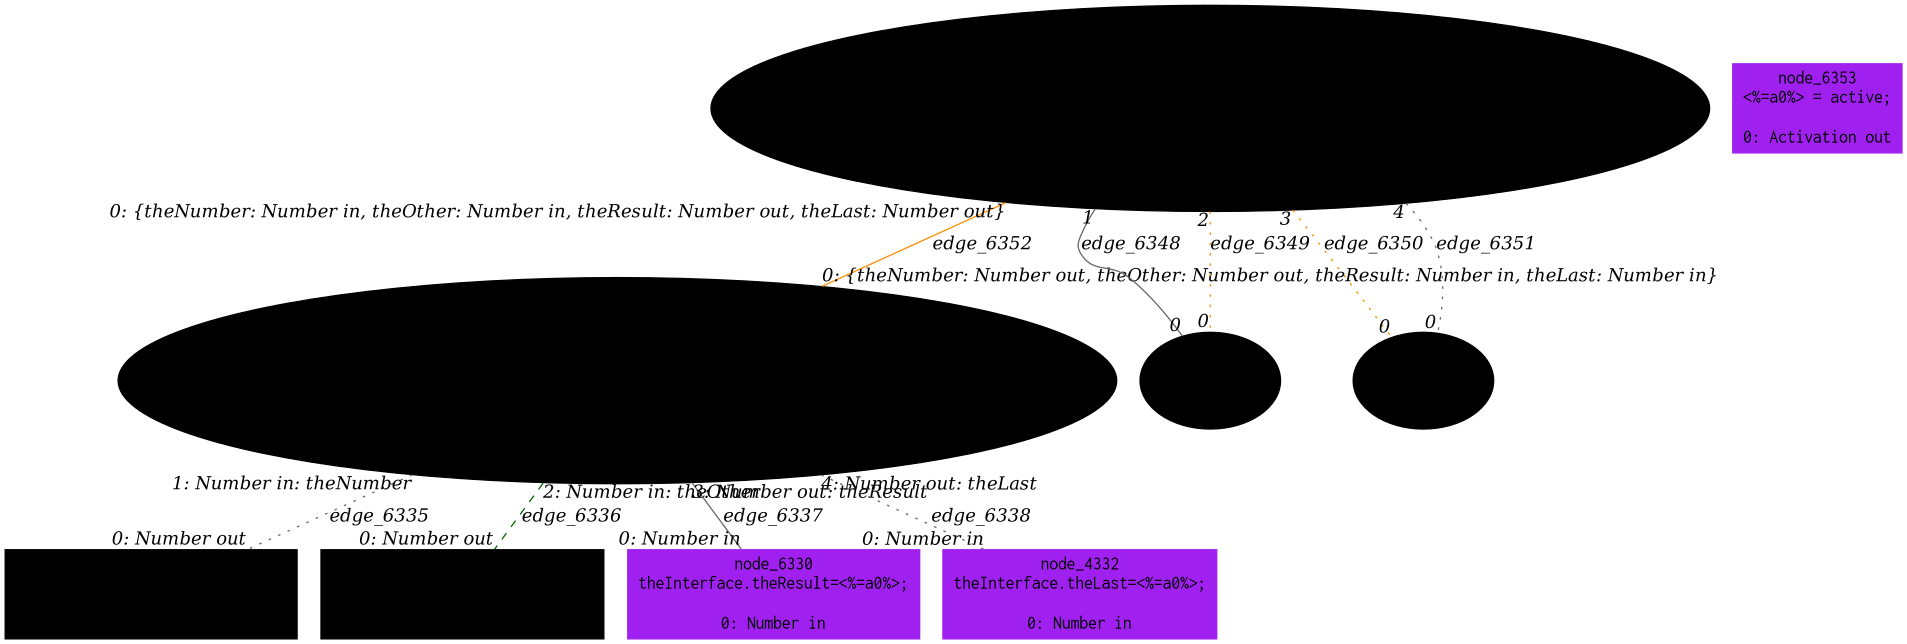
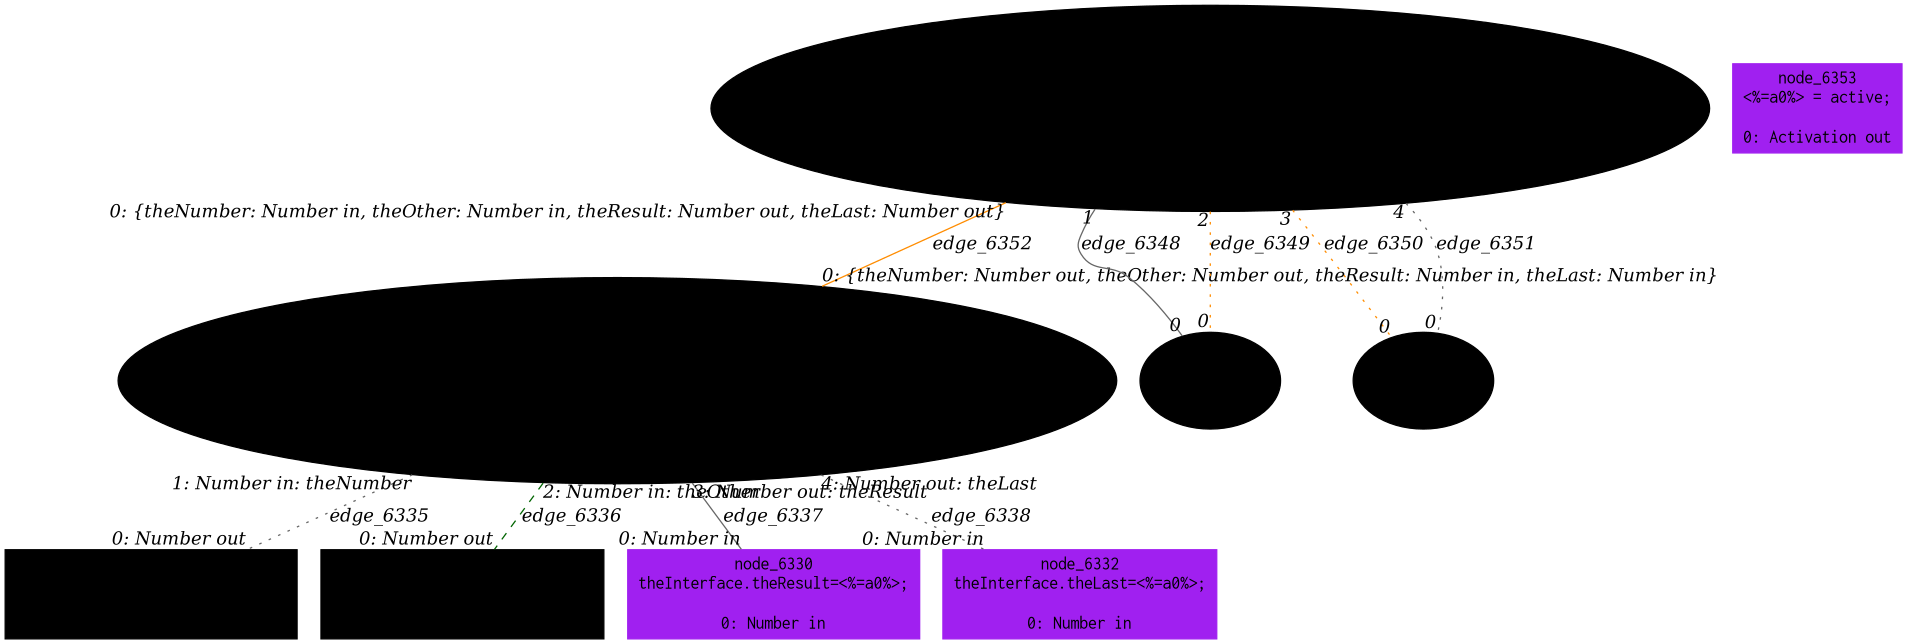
node "node_4332 theInterface.theLast=<%=a0%>; 0: Number in": label "node_4332 theInterface.theLast=<%=a0%>; 0: Number in" -> "node_6332 theInterface.theLast=<%=a0%>; 0: Number in"
